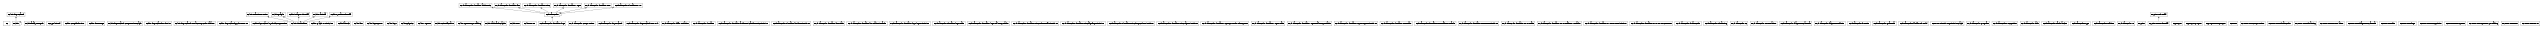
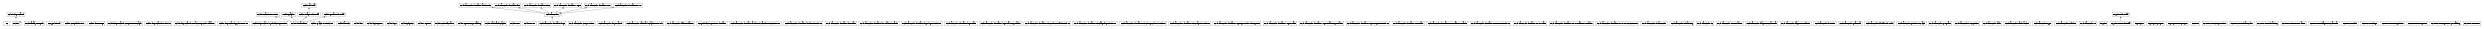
edge "ec.bin.rbBaseline" -> "ec.bin.rational": now "ec.bin.image_robustfill" -> "ec.bin.rational"
node "ec.dreamcoder.deprecated.network": label "ec.dreamcoder.deprecated.network" -> "ec.dreamcoder.taskRankGraphs.network"
node "ec.dreamcoder.domains": label "ec.dreamcoder.domains" -> "ec.symbolicRegression.domains"
node "ec.dreamcoder.domains.tower.towerPrimitives": removed
node "ec.towerPrimitives.primitiveGraph": label "ec.towerPrimitives.primitiveGraph" -> "ec.dreamcoder.primitiveGraph"
node "ec.tests.test_tower": removed
